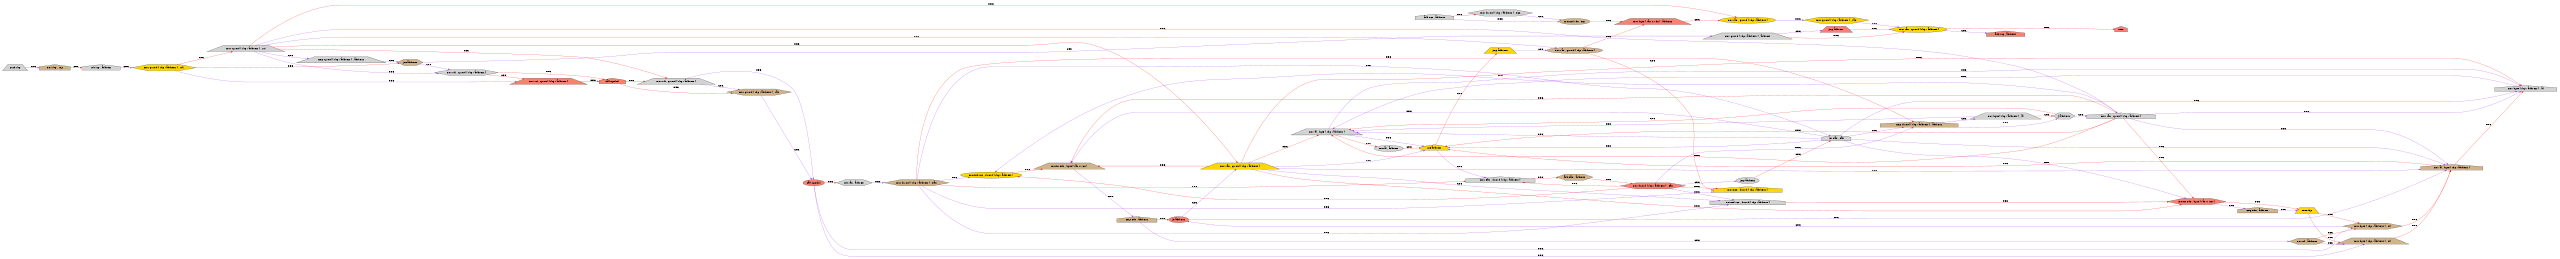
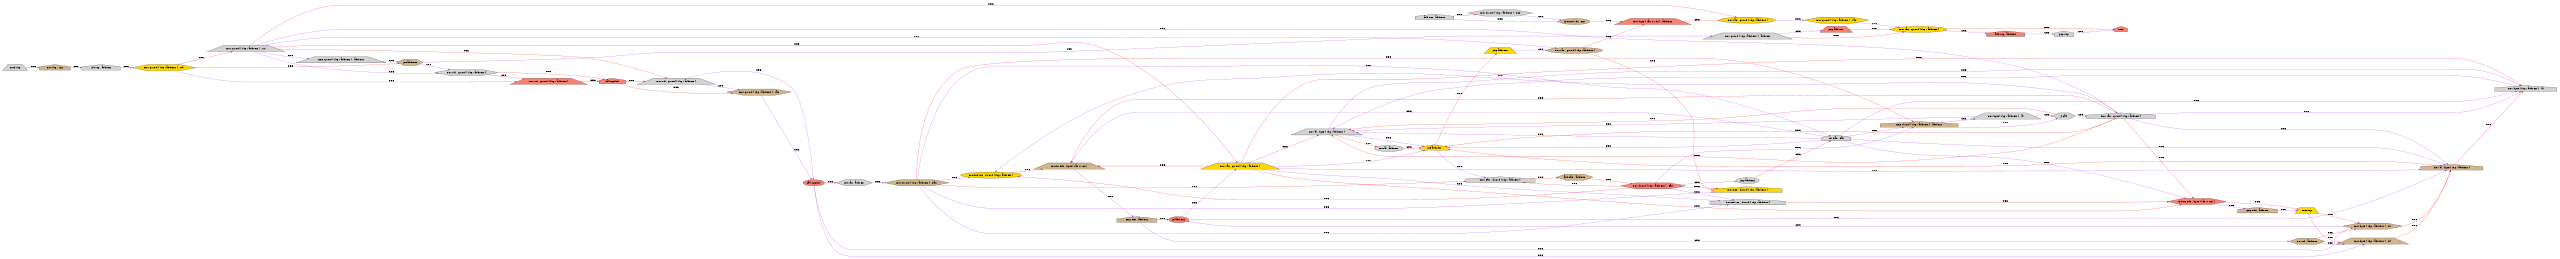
node "pop rbp": added
node "jl address": label "jl address" -> "jl call"
